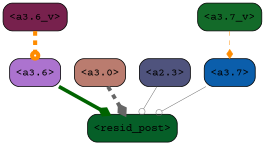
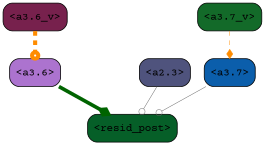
node "<a3.0>": removed
